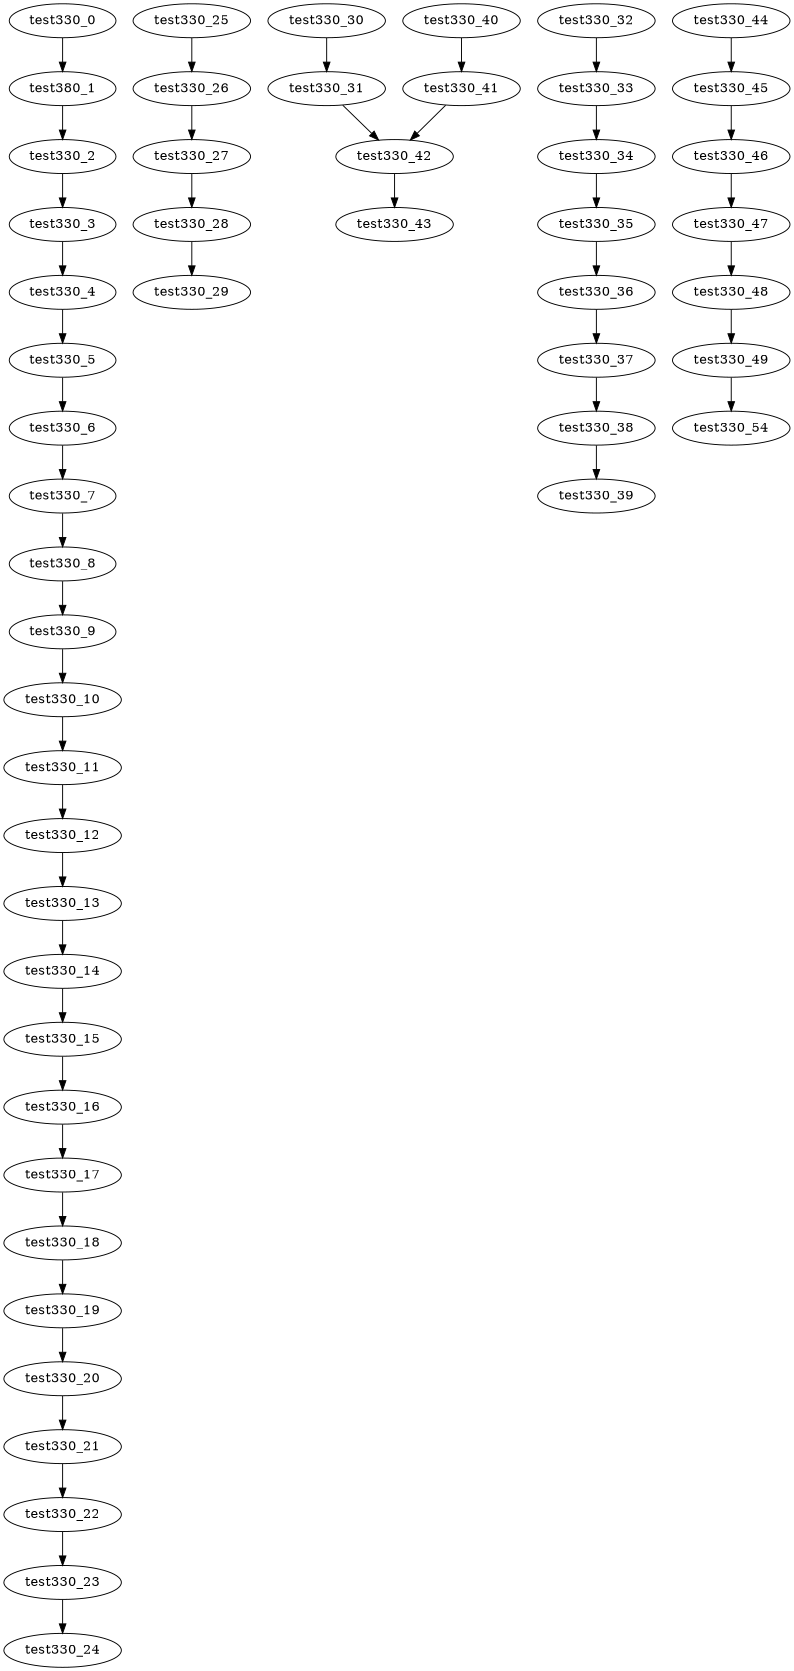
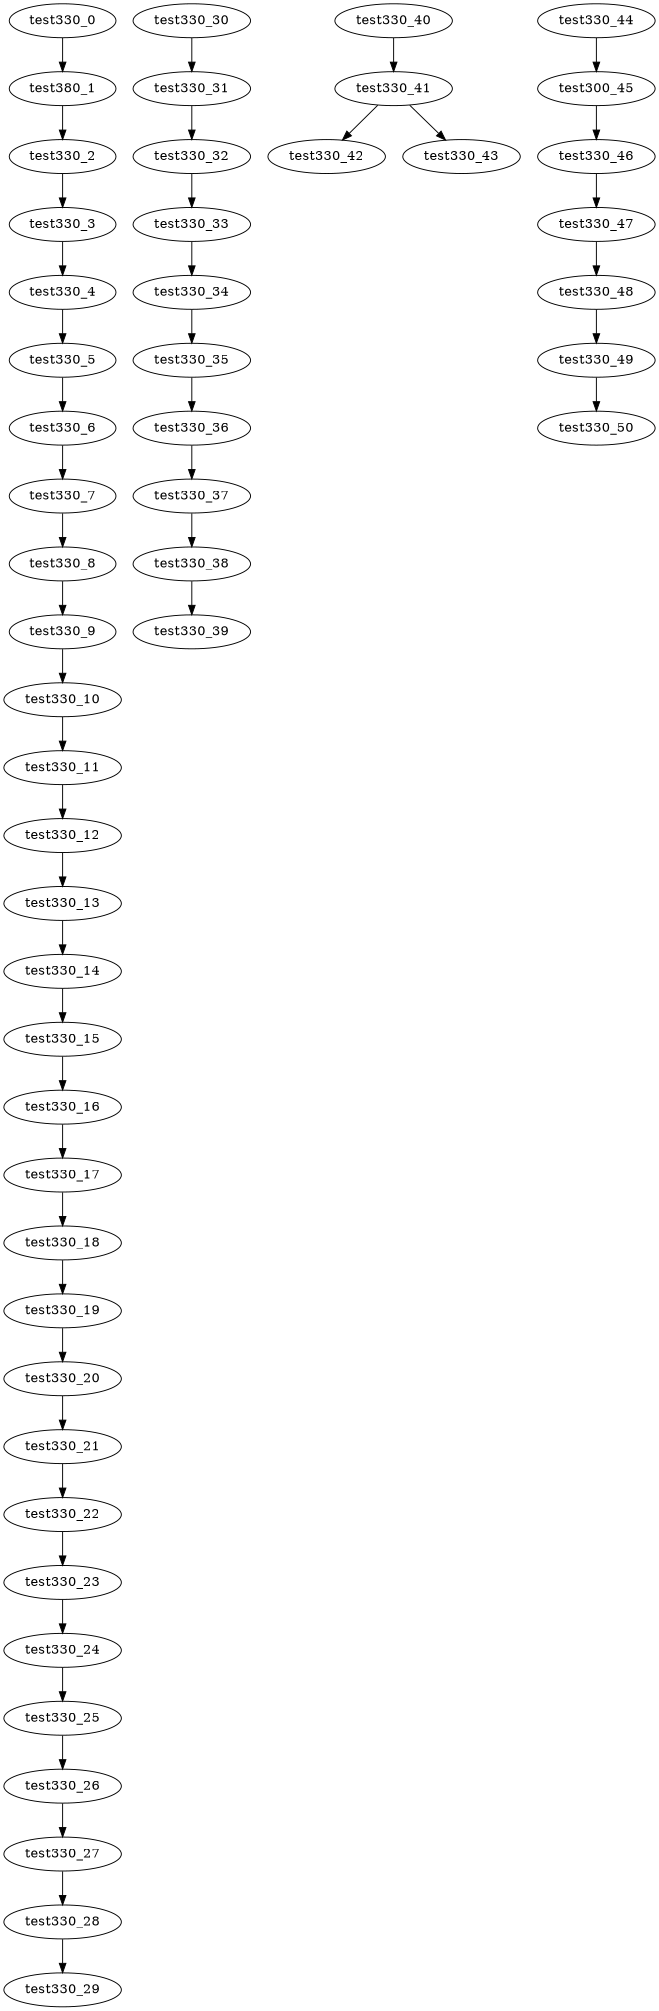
node "test330_45": label "test330_45" -> "test300_45"
edge "test330_31" -> "test330_42": now "test330_31" -> "test330_32"
edge "test330_42" -> "test330_43": now "test330_41" -> "test330_43"
node "test330_54": label "test330_54" -> "test330_50"
edge "test330_24" -> "test330_25": added
